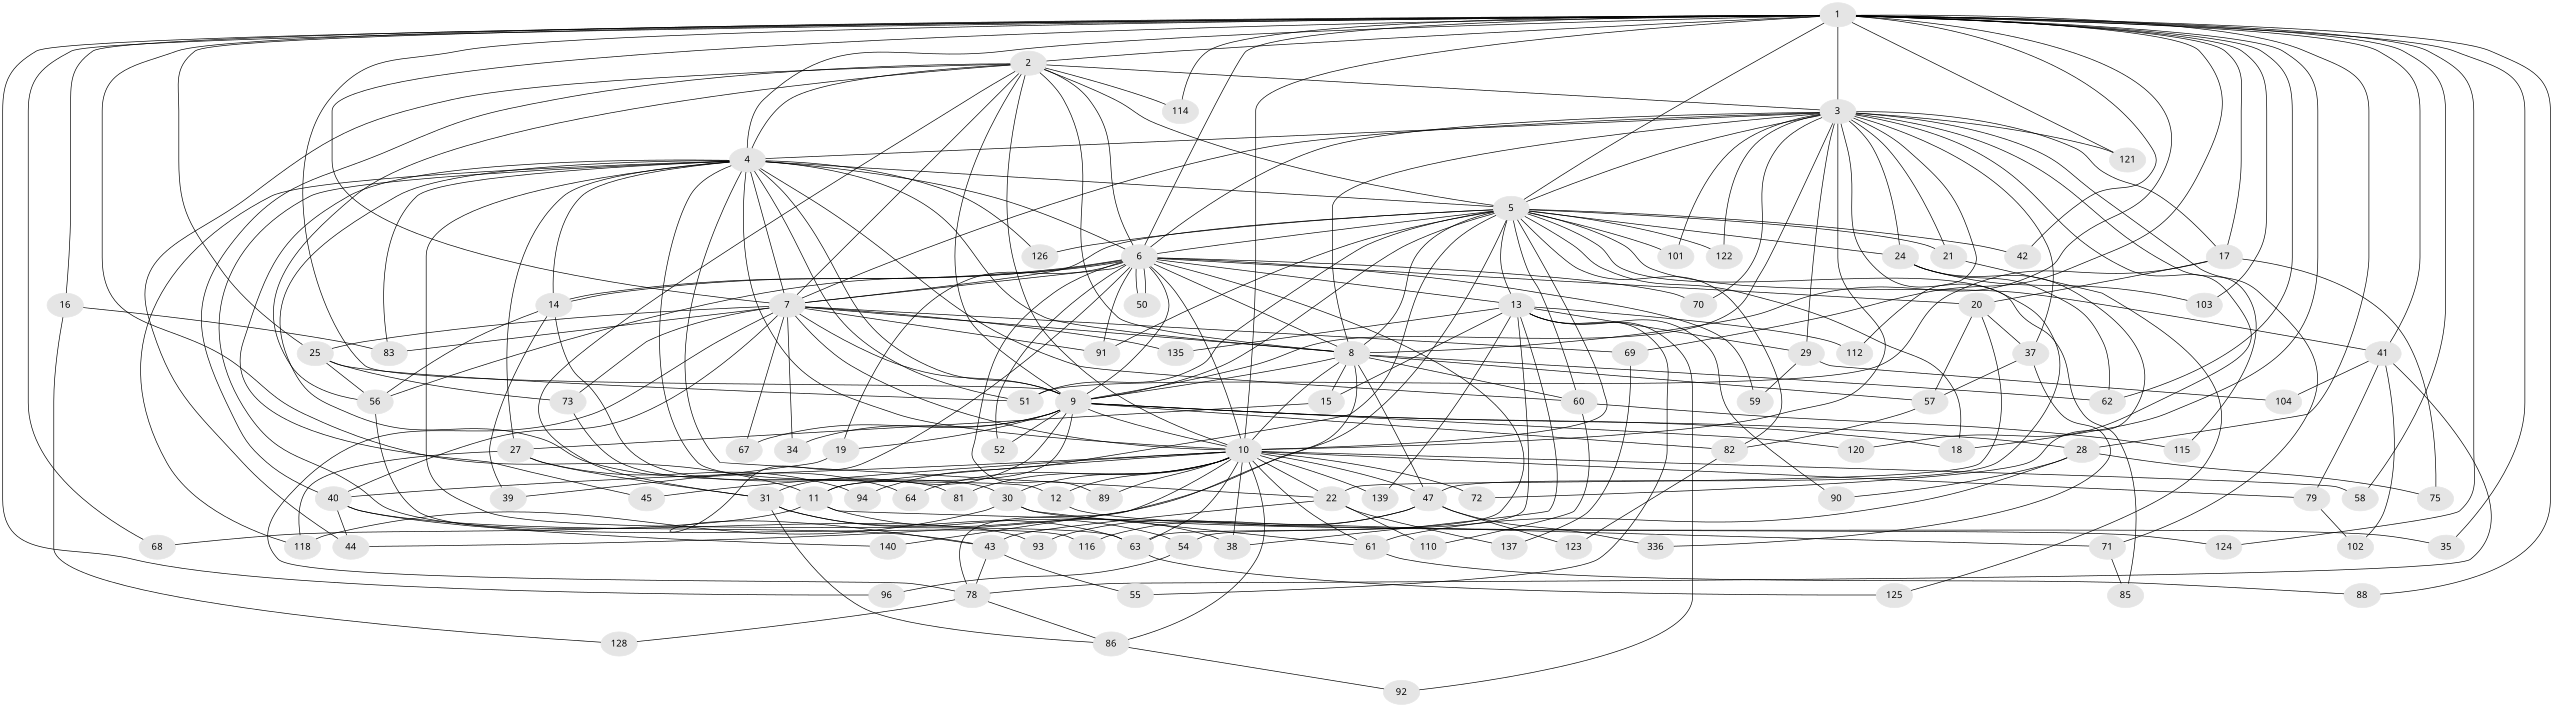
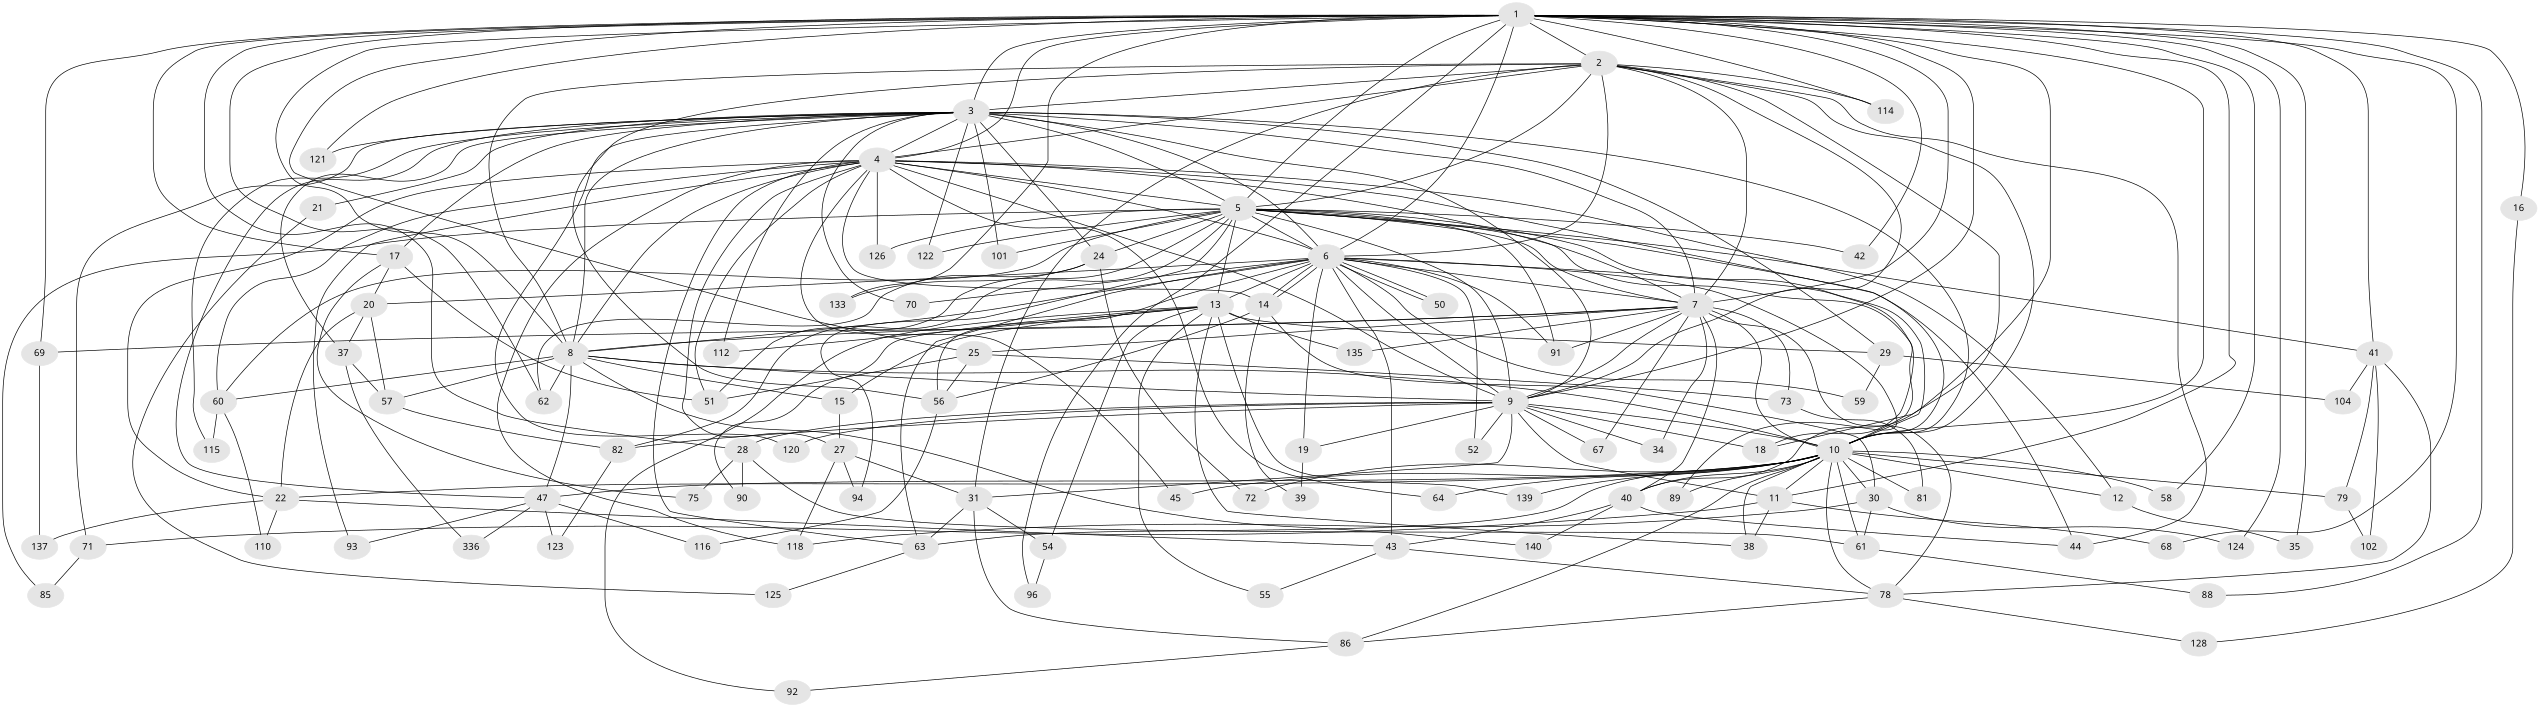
edge "5" -- "21": removed
edge "5" -- "8": removed
node "103": label "103" -> "133"
node "83": removed
